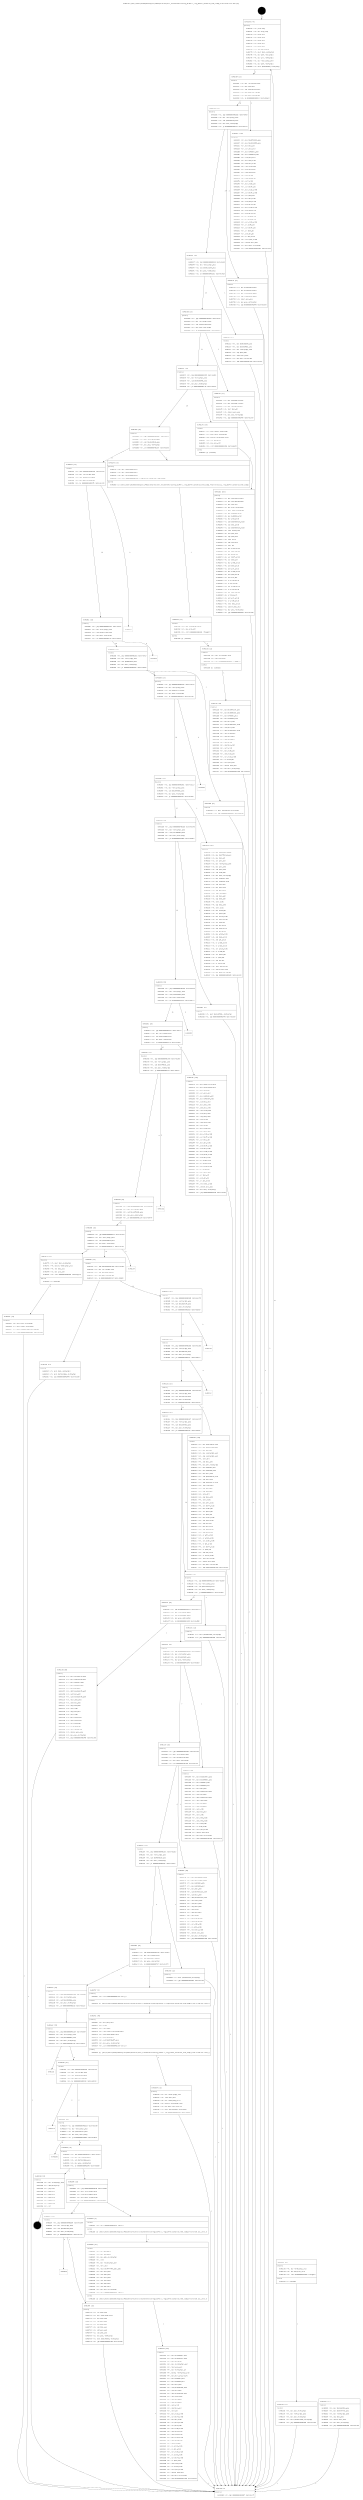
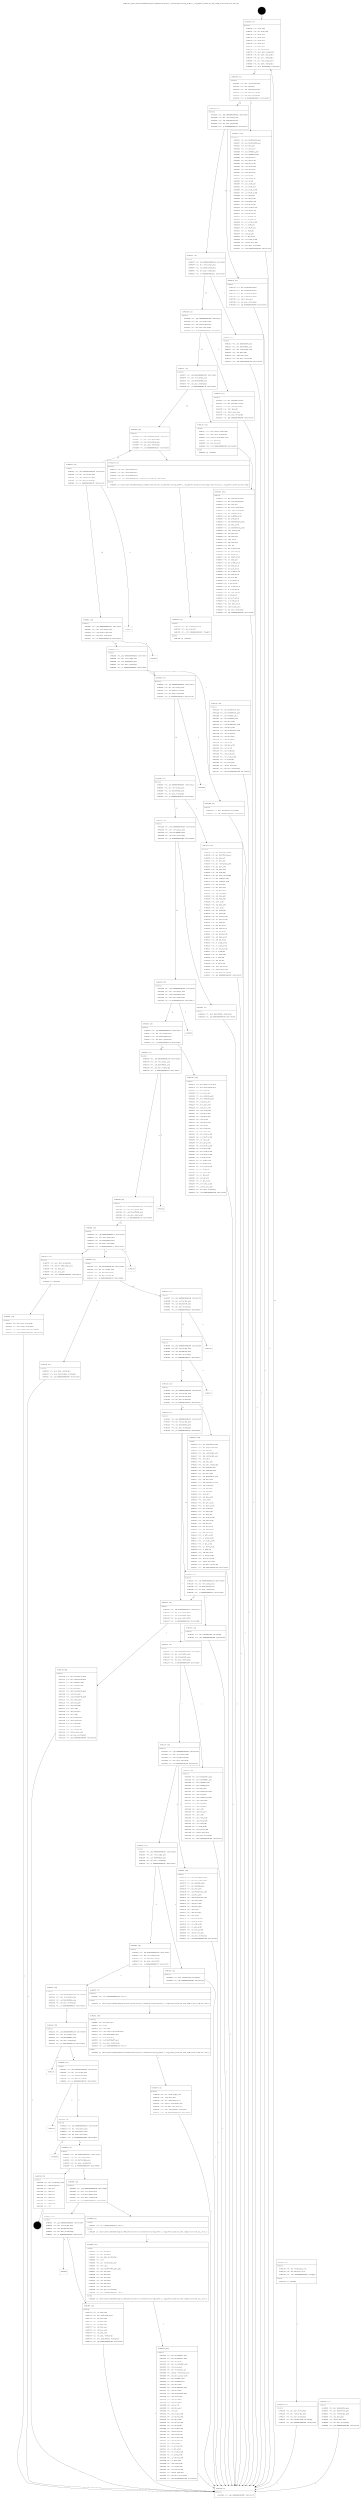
edge "0x40188a [25]" -> "0x4018a3 [25]": reversed
node "0x40229a [12]": removed
